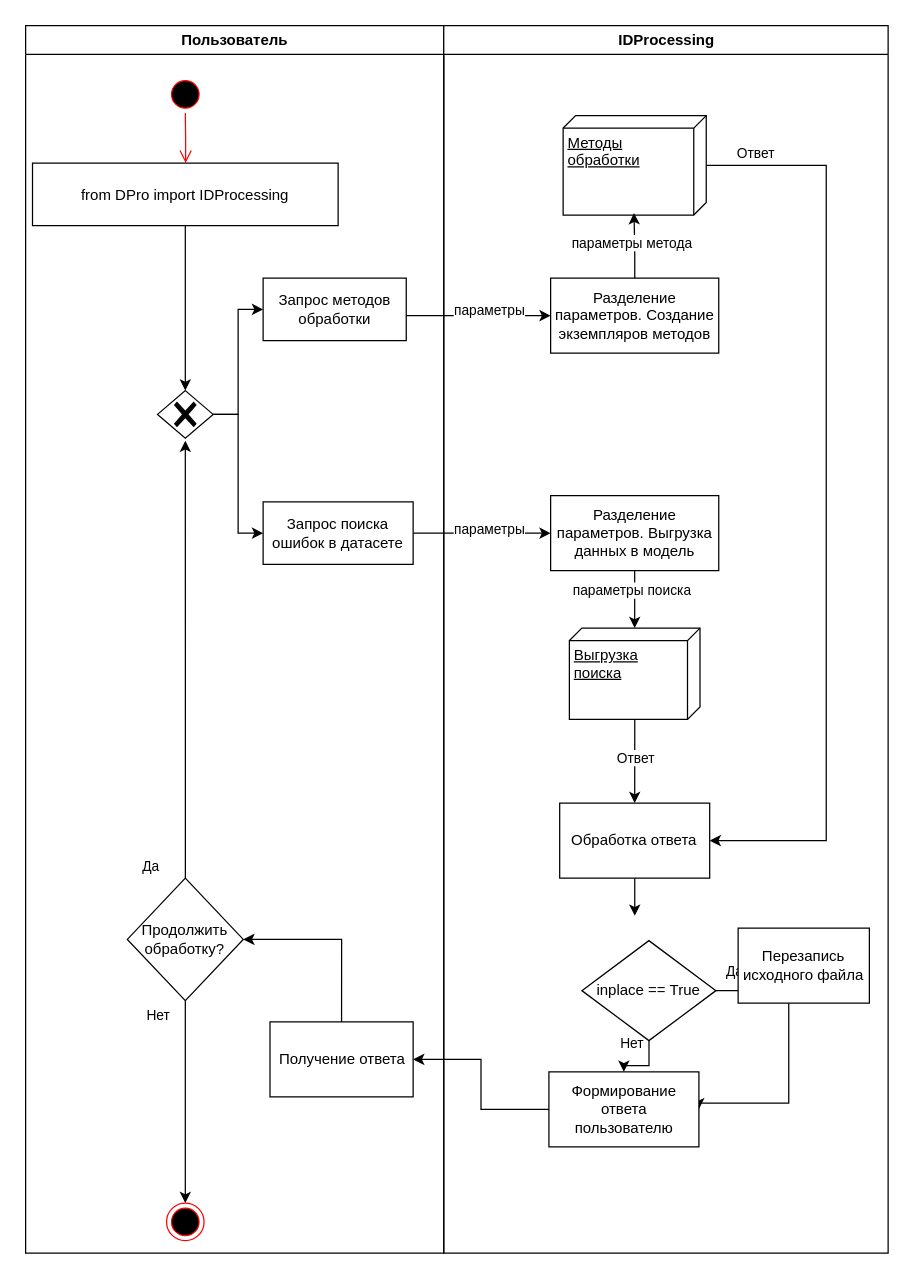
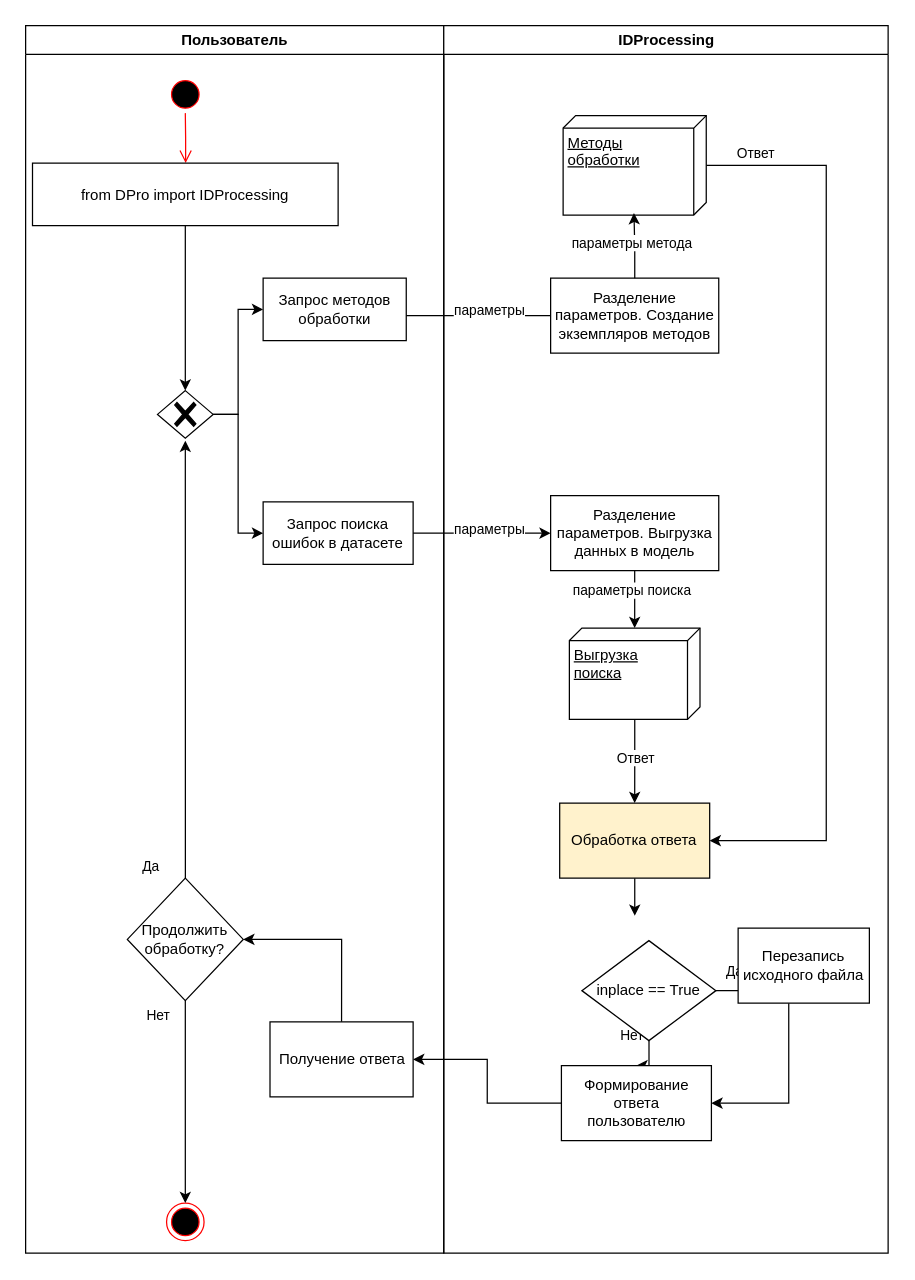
edge "Запрос методов обработки" -> "Разделение параметров. Создание экземпляров методов": arrowhead classic -> none
node "Обработка ответа": fillcolor #ffffff -> #fff2cc
node "Формирование ответа пользователю": moved (624, 1109) -> (636, 1103)
